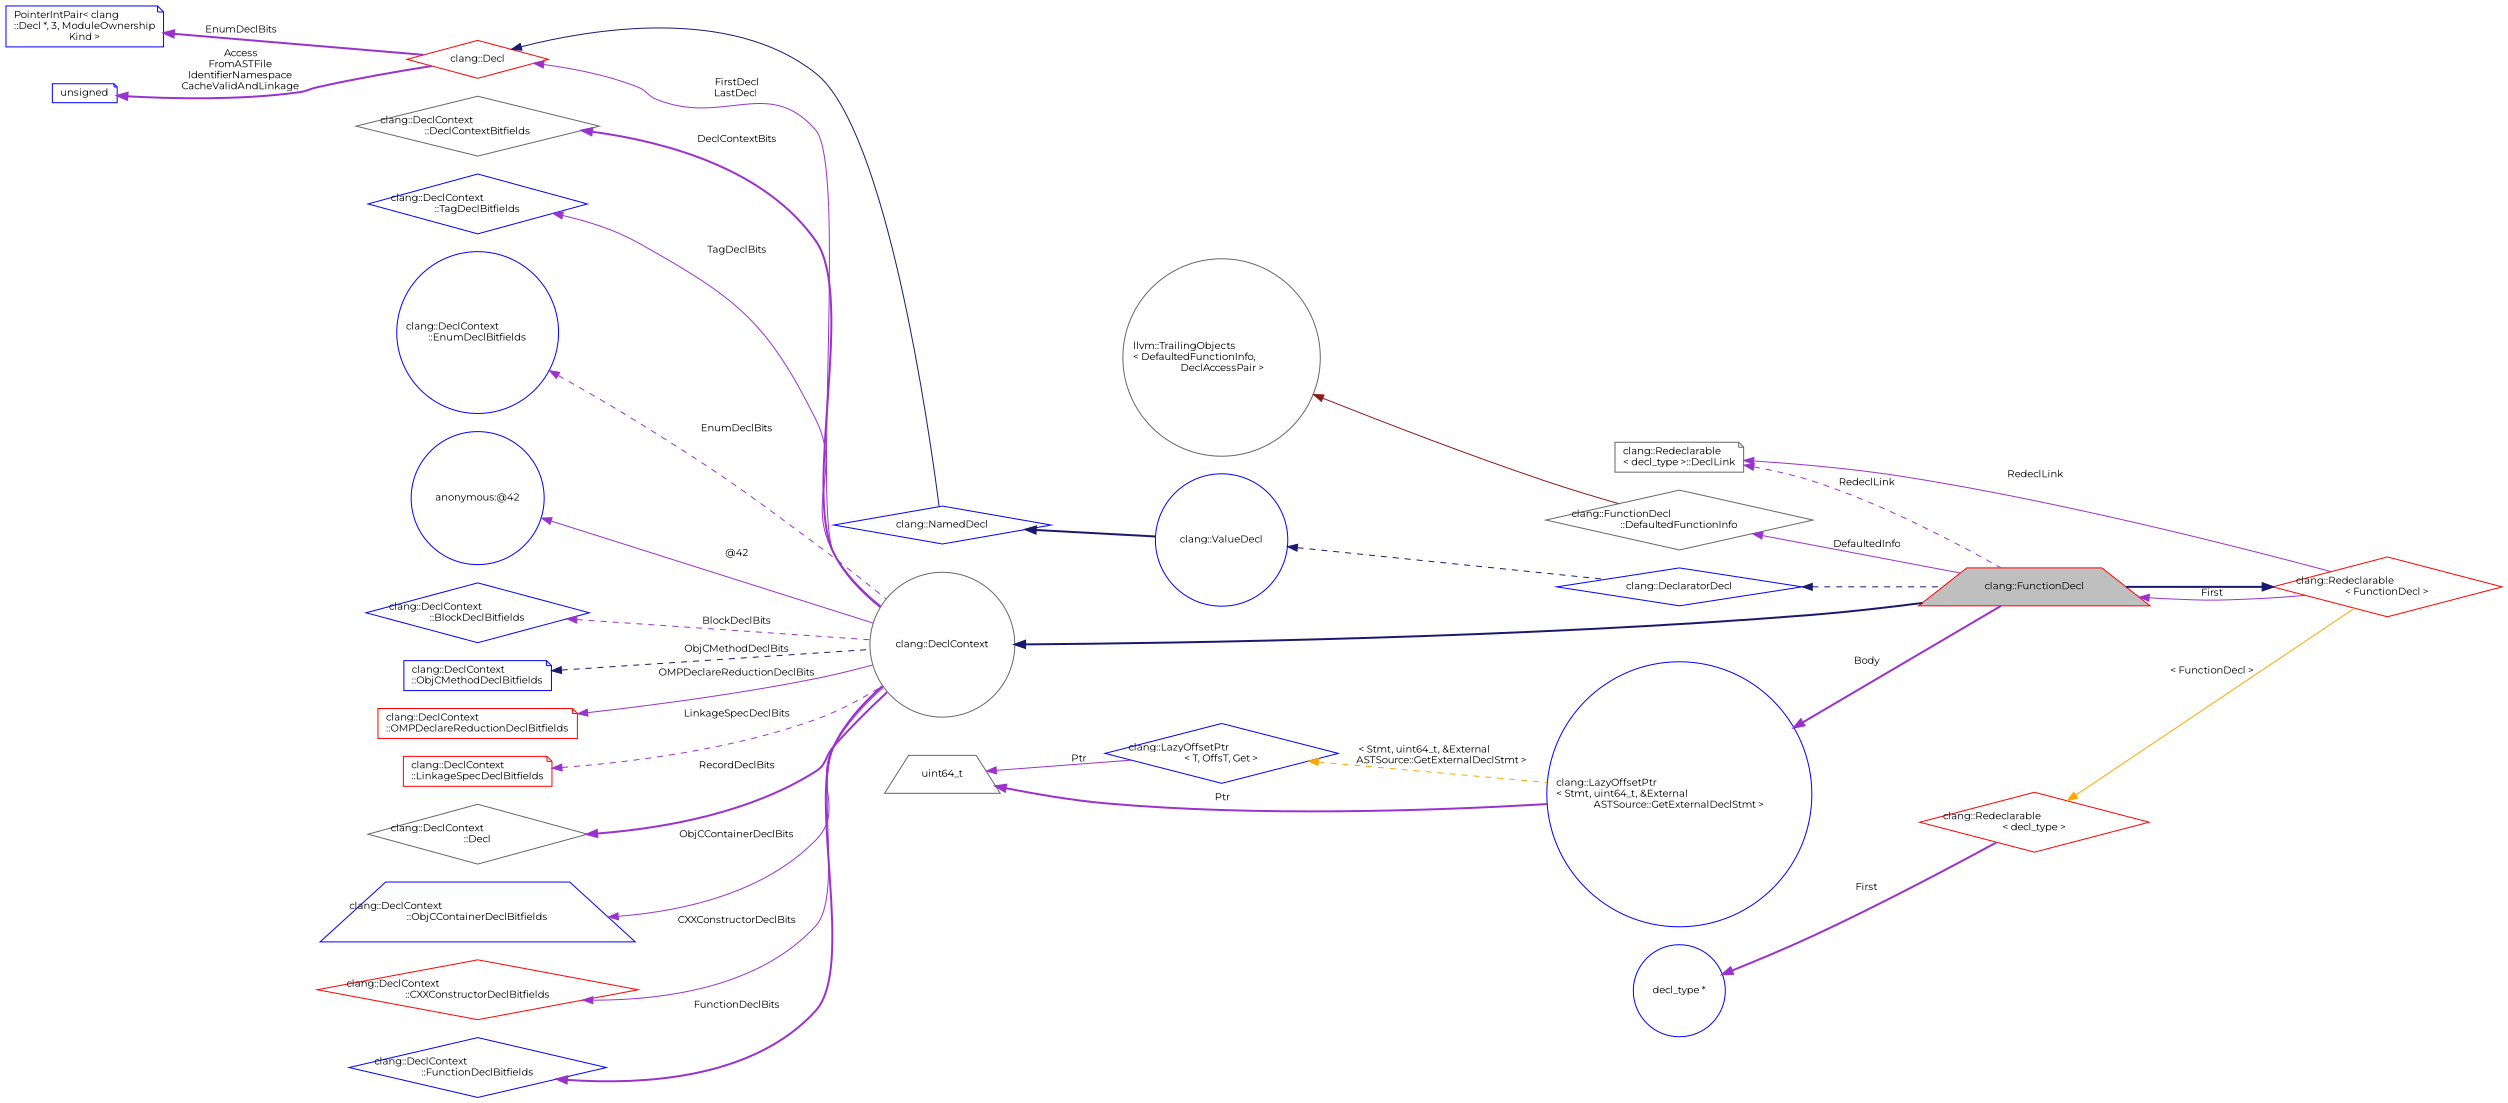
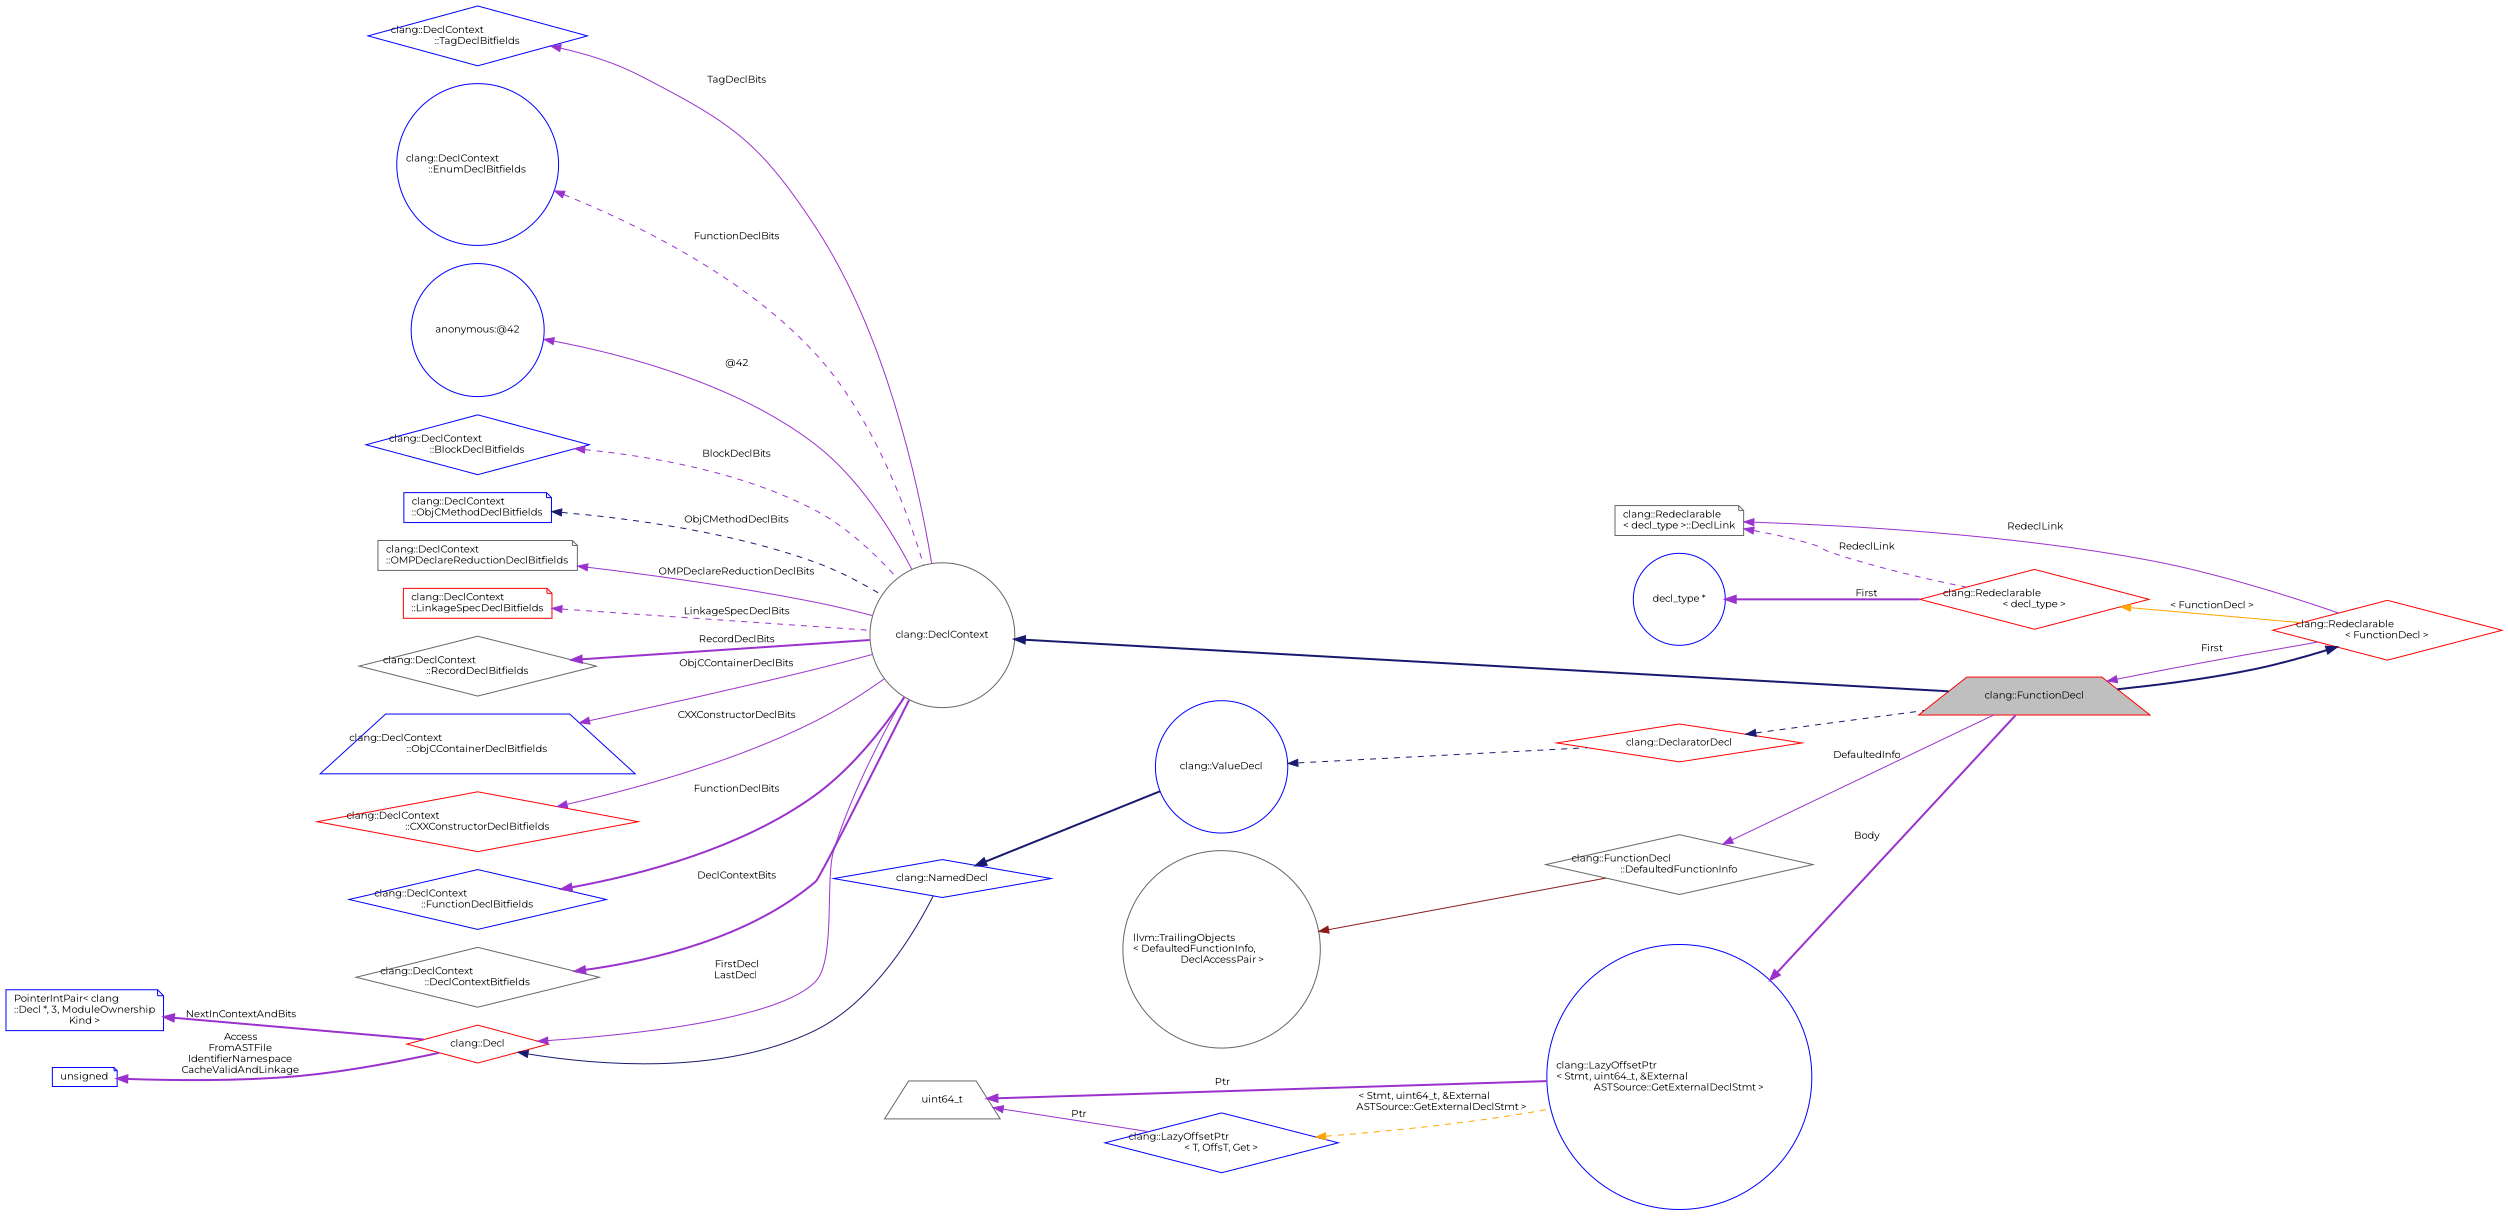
edge "clang::Decl" -> "PointerIntPair< clang ::Decl *, 3, ModuleOwnership Kind >": label " EnumDeclBits" -> " NextInContextAndBits"
edge "clang::DeclContext" -> "clang::DeclContext ::EnumDeclBitfields": label " EnumDeclBits" -> " FunctionDeclBits"
edge "clang::FunctionDecl" -> "clang::Redeclarable < decl_type >::DeclLink": now "clang::Redeclarable < decl_type >" -> "clang::Redeclarable < decl_type >::DeclLink"
node "clang::DeclaratorDecl": color blue -> red
node "clang::DeclContext ::OMPDeclareReductionDeclBitfields": color red -> gray40
node "clang::DeclContext ::Decl": label "clang::DeclContext ::Decl" -> "clang::DeclContext ::RecordDeclBitfields"
